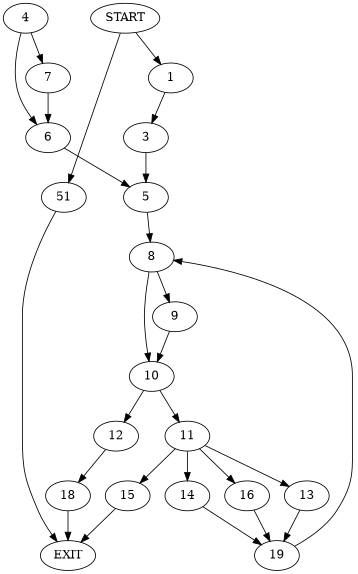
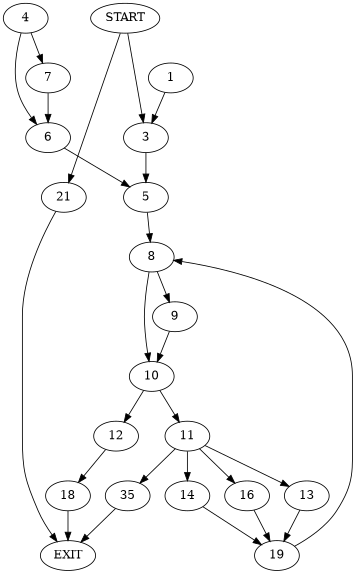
edge "START" -> "1": now "START" -> "3"
node "51": label "51" -> "21"
node "15": label "15" -> "35"
